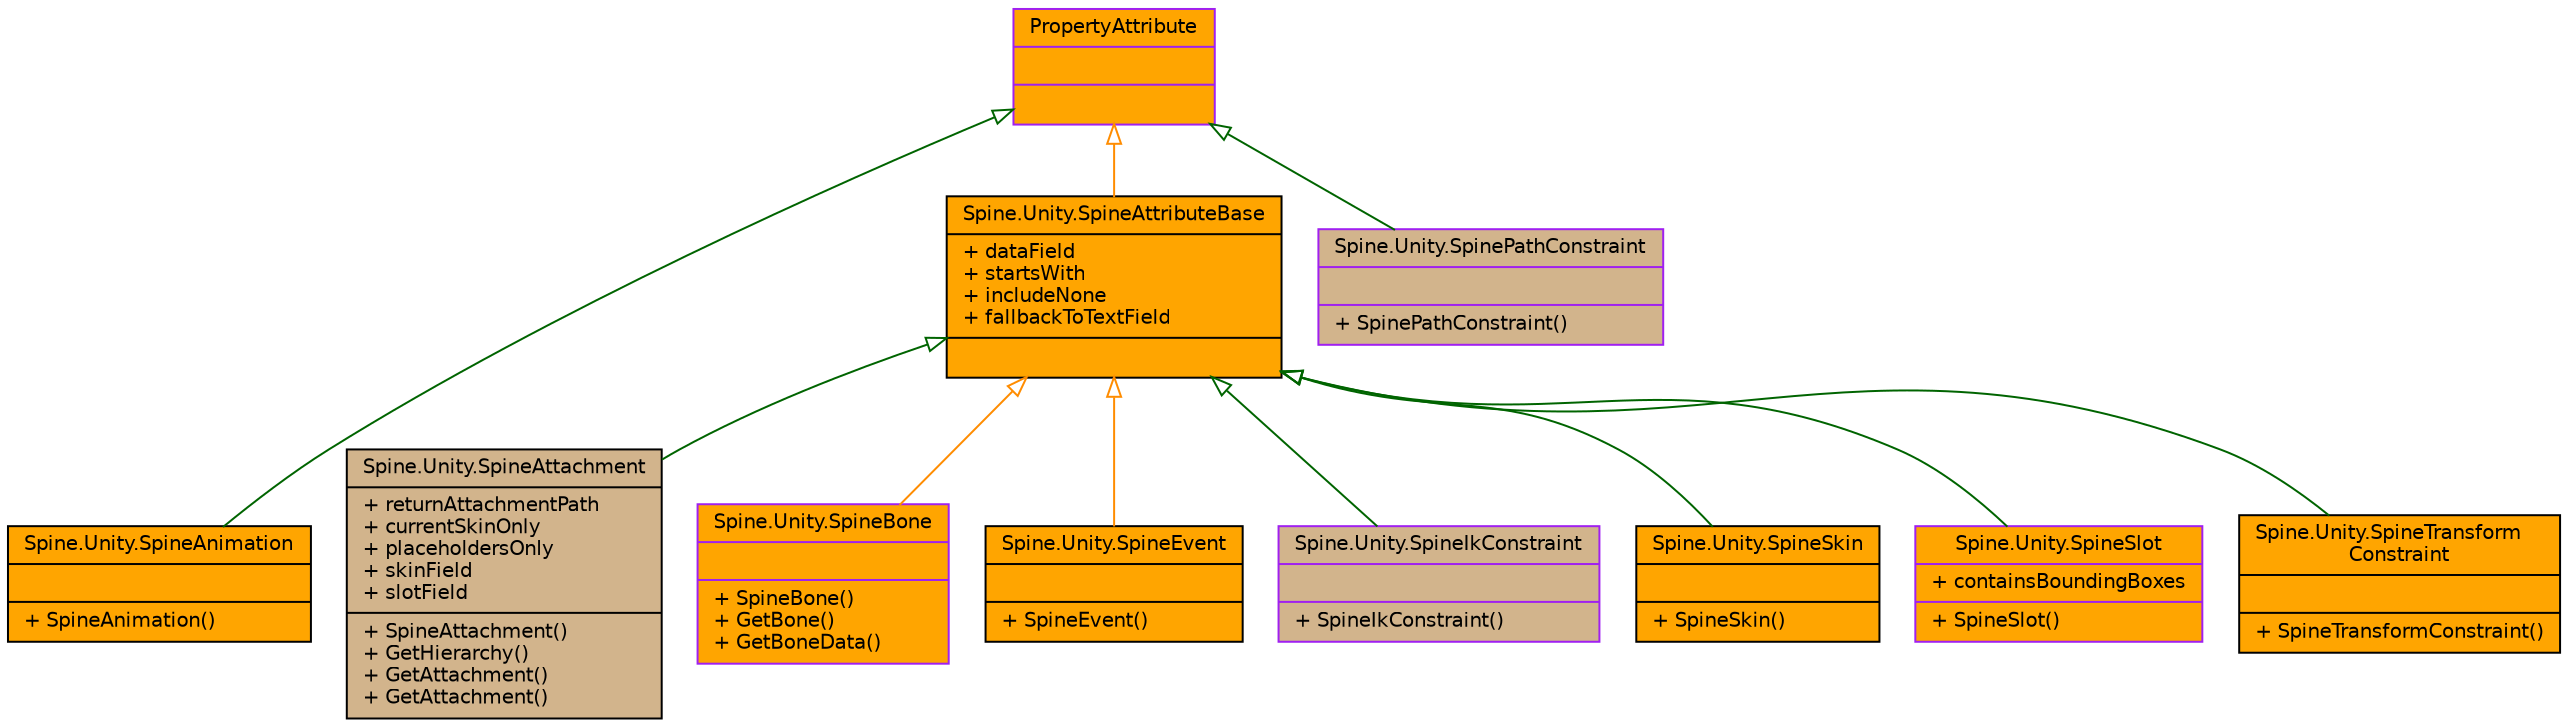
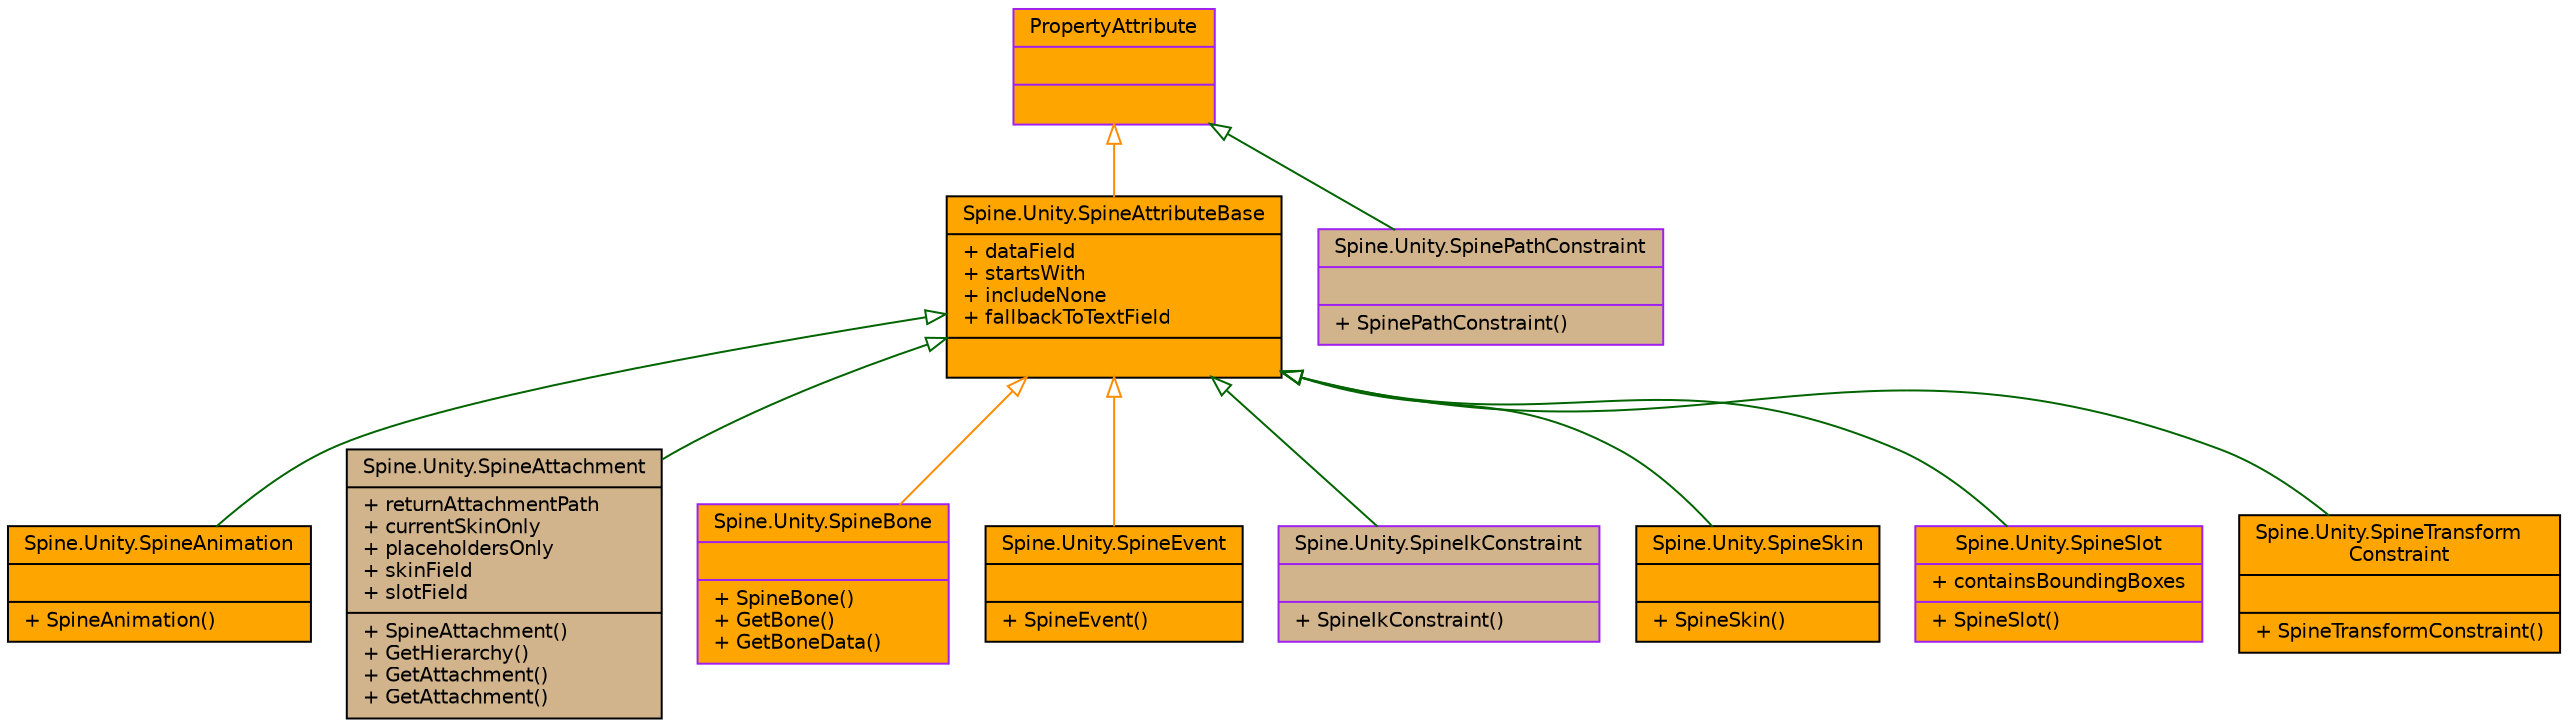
edge "Spine.Unity.SpineAnimation" -> "PropertyAttribute": now "Spine.Unity.SpineAnimation" -> "Spine.Unity.SpineAttributeBase"
